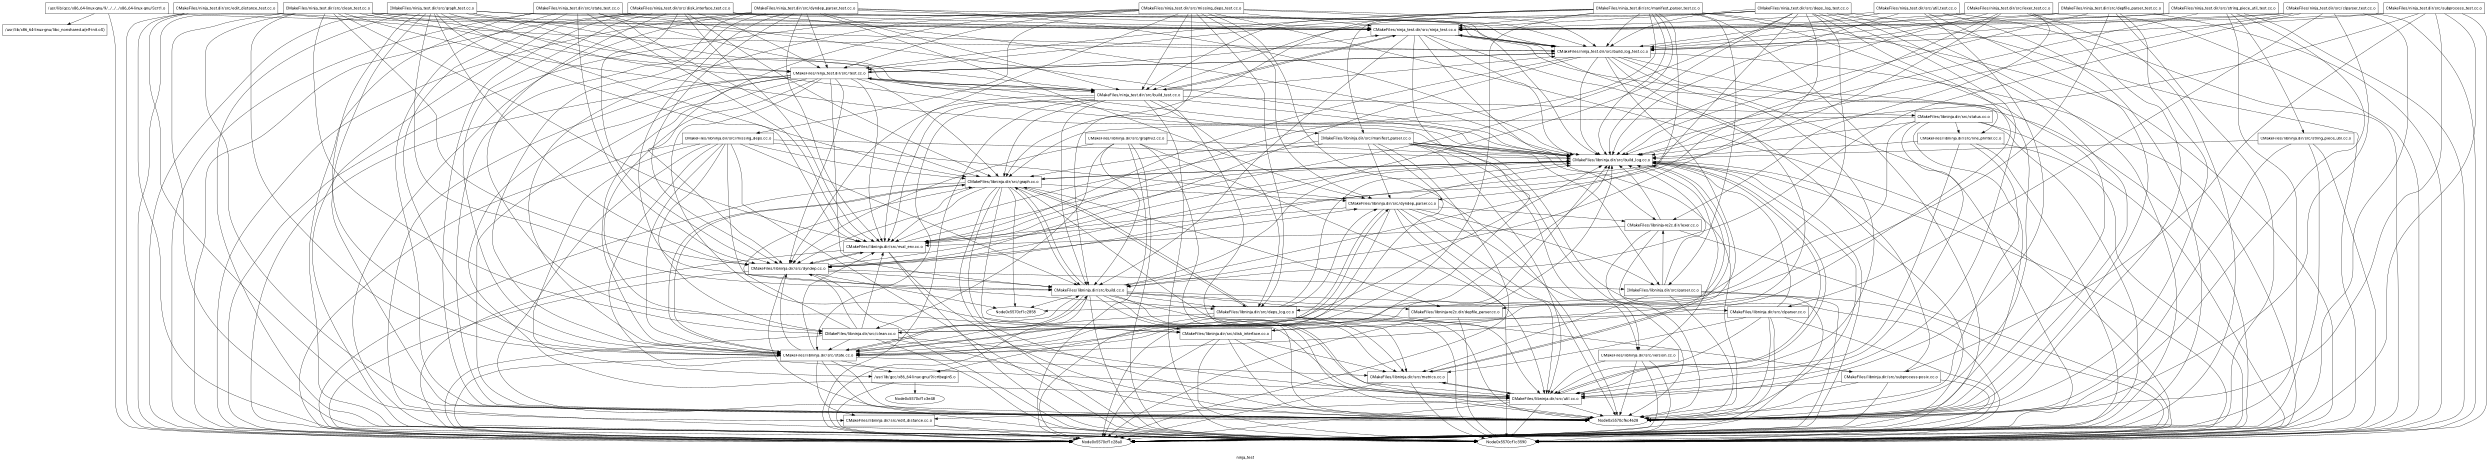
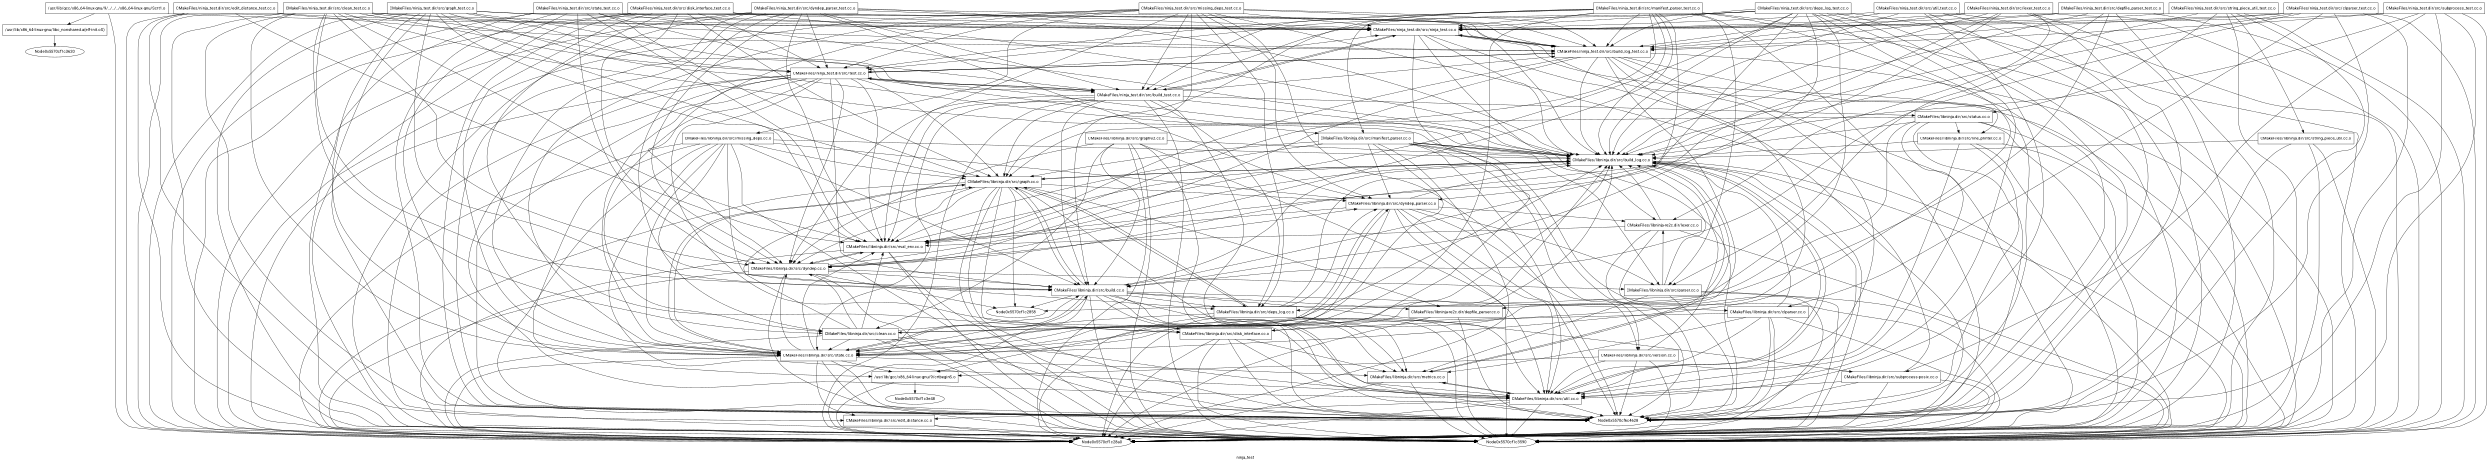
edge "CMakeFiles/ninja_test.dir/src/string_piece_util_test.cc.o" -> "CMakeFiles/ninja_test.dir/src/build_log_test.cc.o": now "CMakeFiles/ninja_test.dir/src/string_piece_util_test.cc.o" -> "CMakeFiles/libninja.dir/src/status.cc.o"
node "Node0x5570cf1c3620": added
edge "CMakeFiles/ninja_test.dir/src/disk_interface_test.cc.o" -> "CMakeFiles/libninja.dir/src/eval_env.cc.o": now "CMakeFiles/ninja_test.dir/src/edit_distance_test.cc.o" -> "CMakeFiles/libninja.dir/src/eval_env.cc.o"
edge "CMakeFiles/ninja_test.dir/src/ninja_test.cc.o" -> "CMakeFiles/libninja.dir/src/build.cc.o": now "CMakeFiles/ninja_test.dir/src/clean_test.cc.o" -> "CMakeFiles/libninja.dir/src/build.cc.o"
edge "CMakeFiles/ninja_test.dir/src/graph_test.cc.o" -> "CMakeFiles/libninja.dir/src/dyndep.cc.o": removed
edge "CMakeFiles/ninja_test.dir/src/depfile_parser_test.cc.o" -> "Node0x5570cf6c4628": now "CMakeFiles/ninja_test.dir/src/depfile_parser_test.cc.o" -> "CMakeFiles/libninja.dir/src/parser.cc.o"
edge "CMakeFiles/libninja.dir/src/version.cc.o" -> "Node0x5570cf1c28a0": now "CMakeFiles/libninja.dir/src/version.cc.o" -> "/usr/lib/gcc/x86_64-linux-gnu/9/crtbeginS.o"
